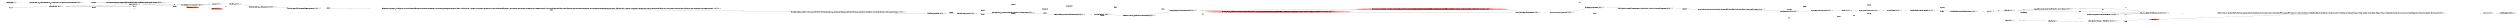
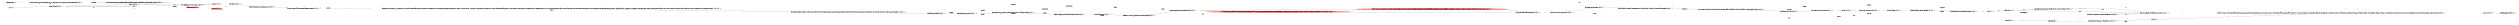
edge "run['1', '0', '0']" -> "final TaskToolbox toolbox@@@2@@@['1', '1', '0']": label "segmentPublisher" -> "true"
node "throw e@@@88@@@['1', '1', '0']": fillcolor tomato -> white
